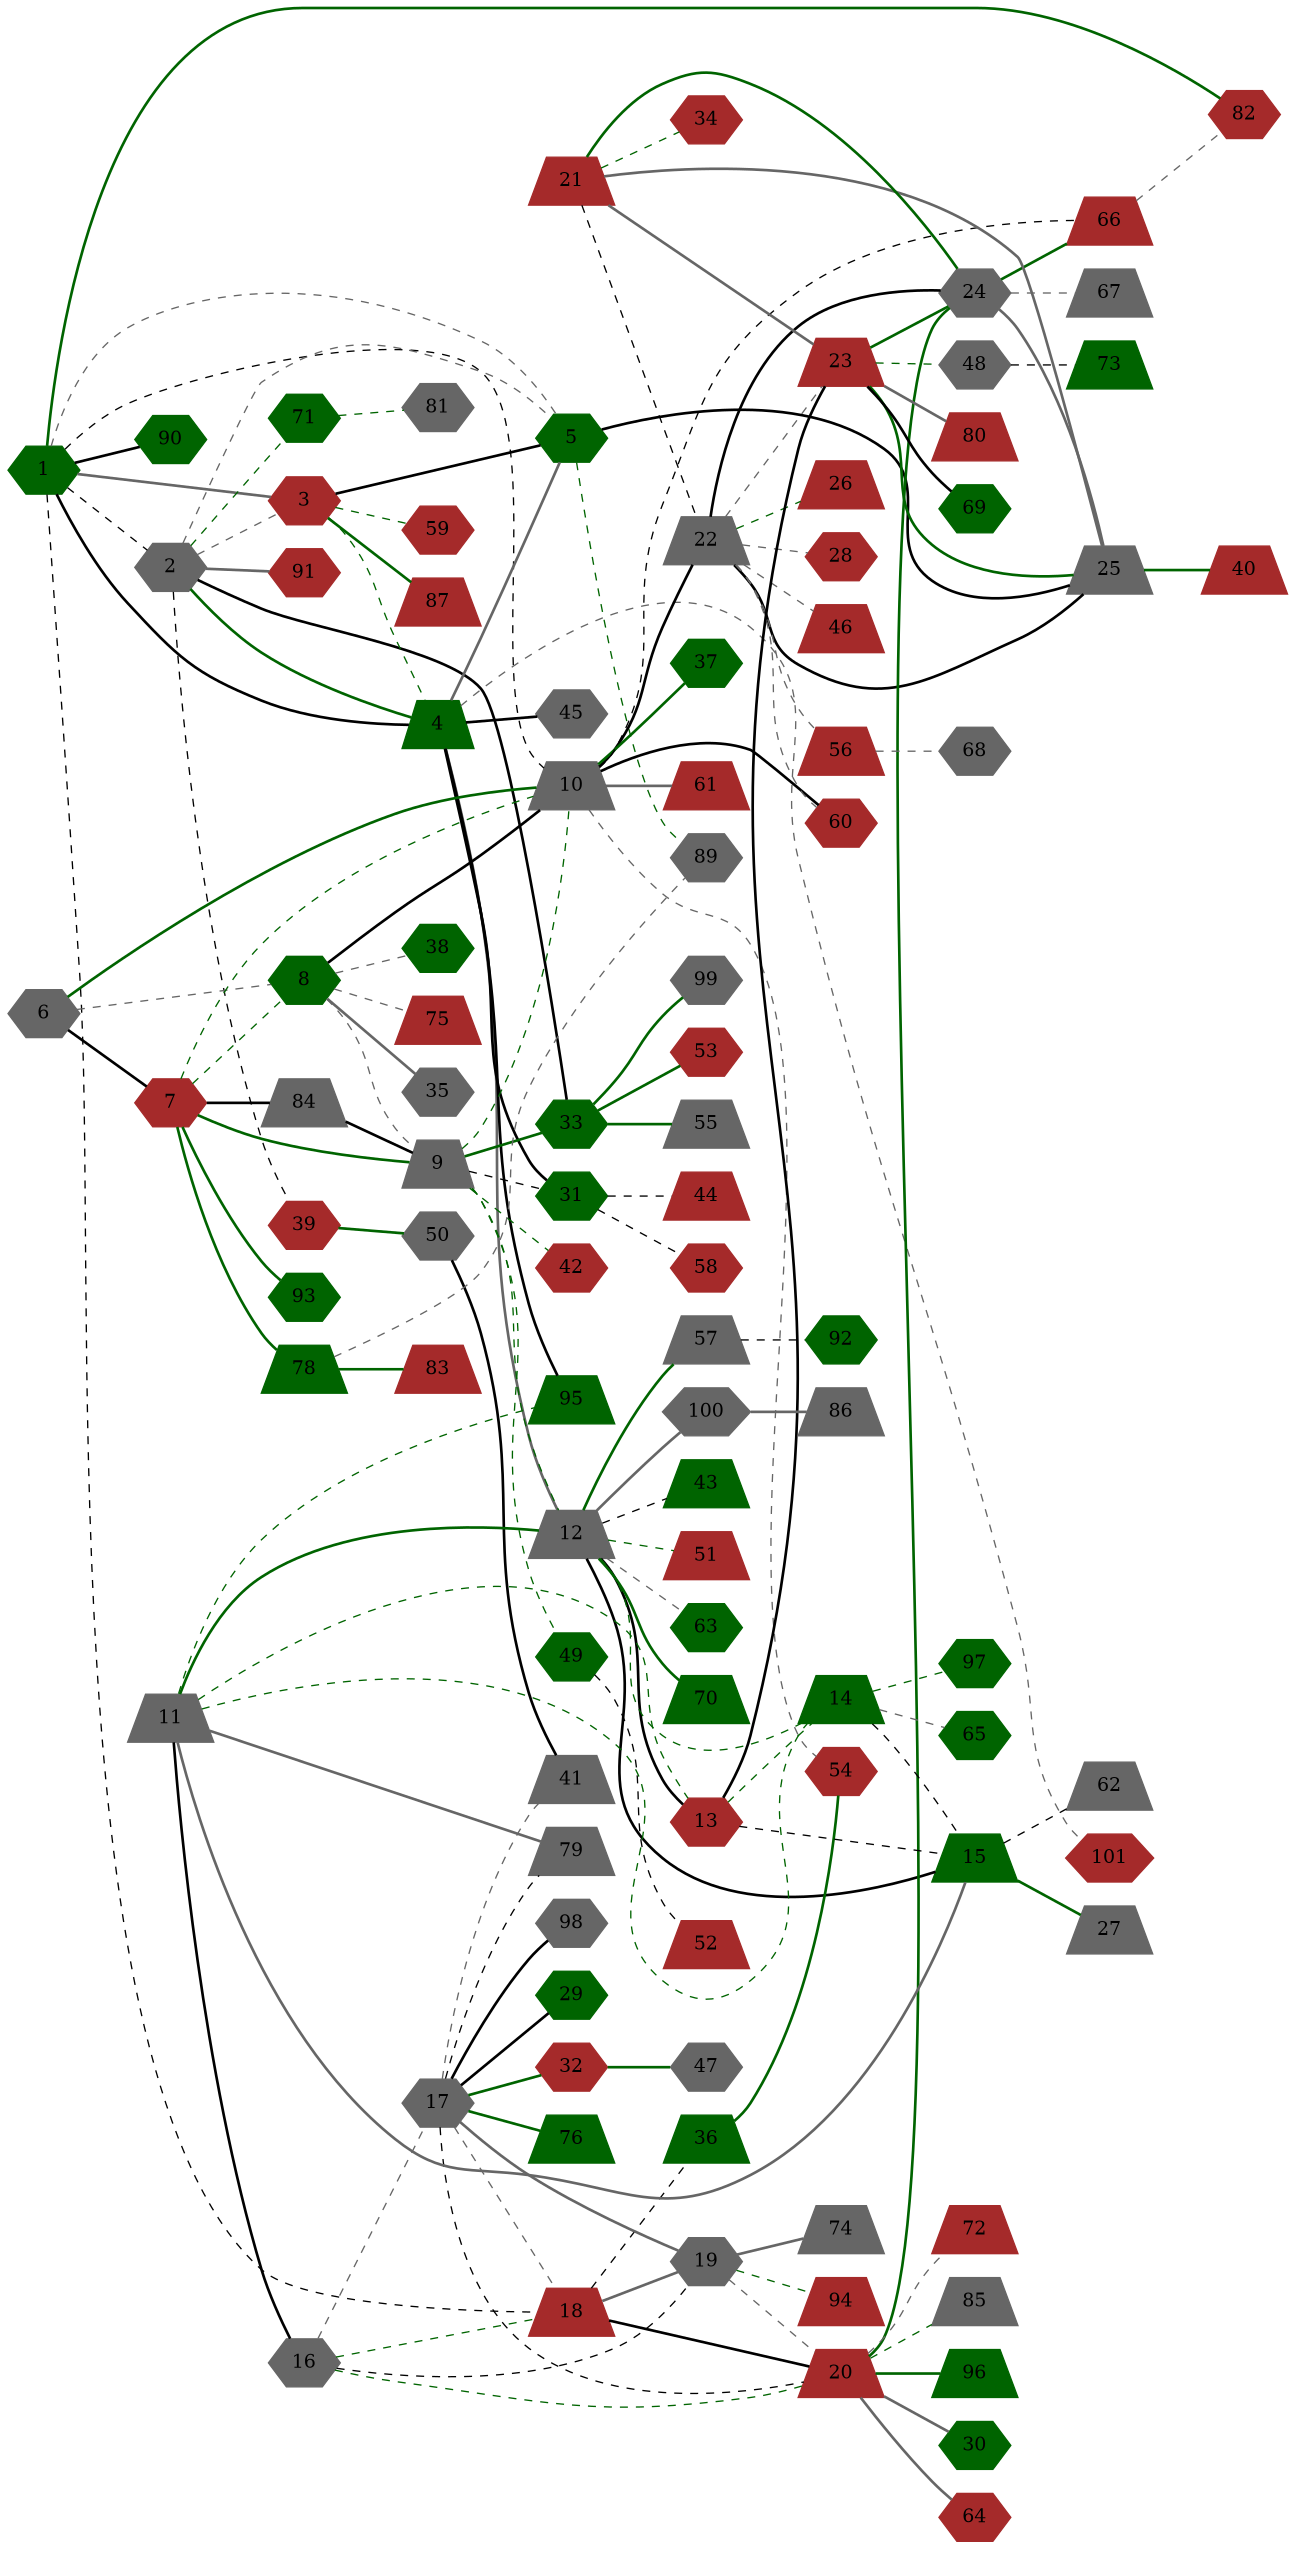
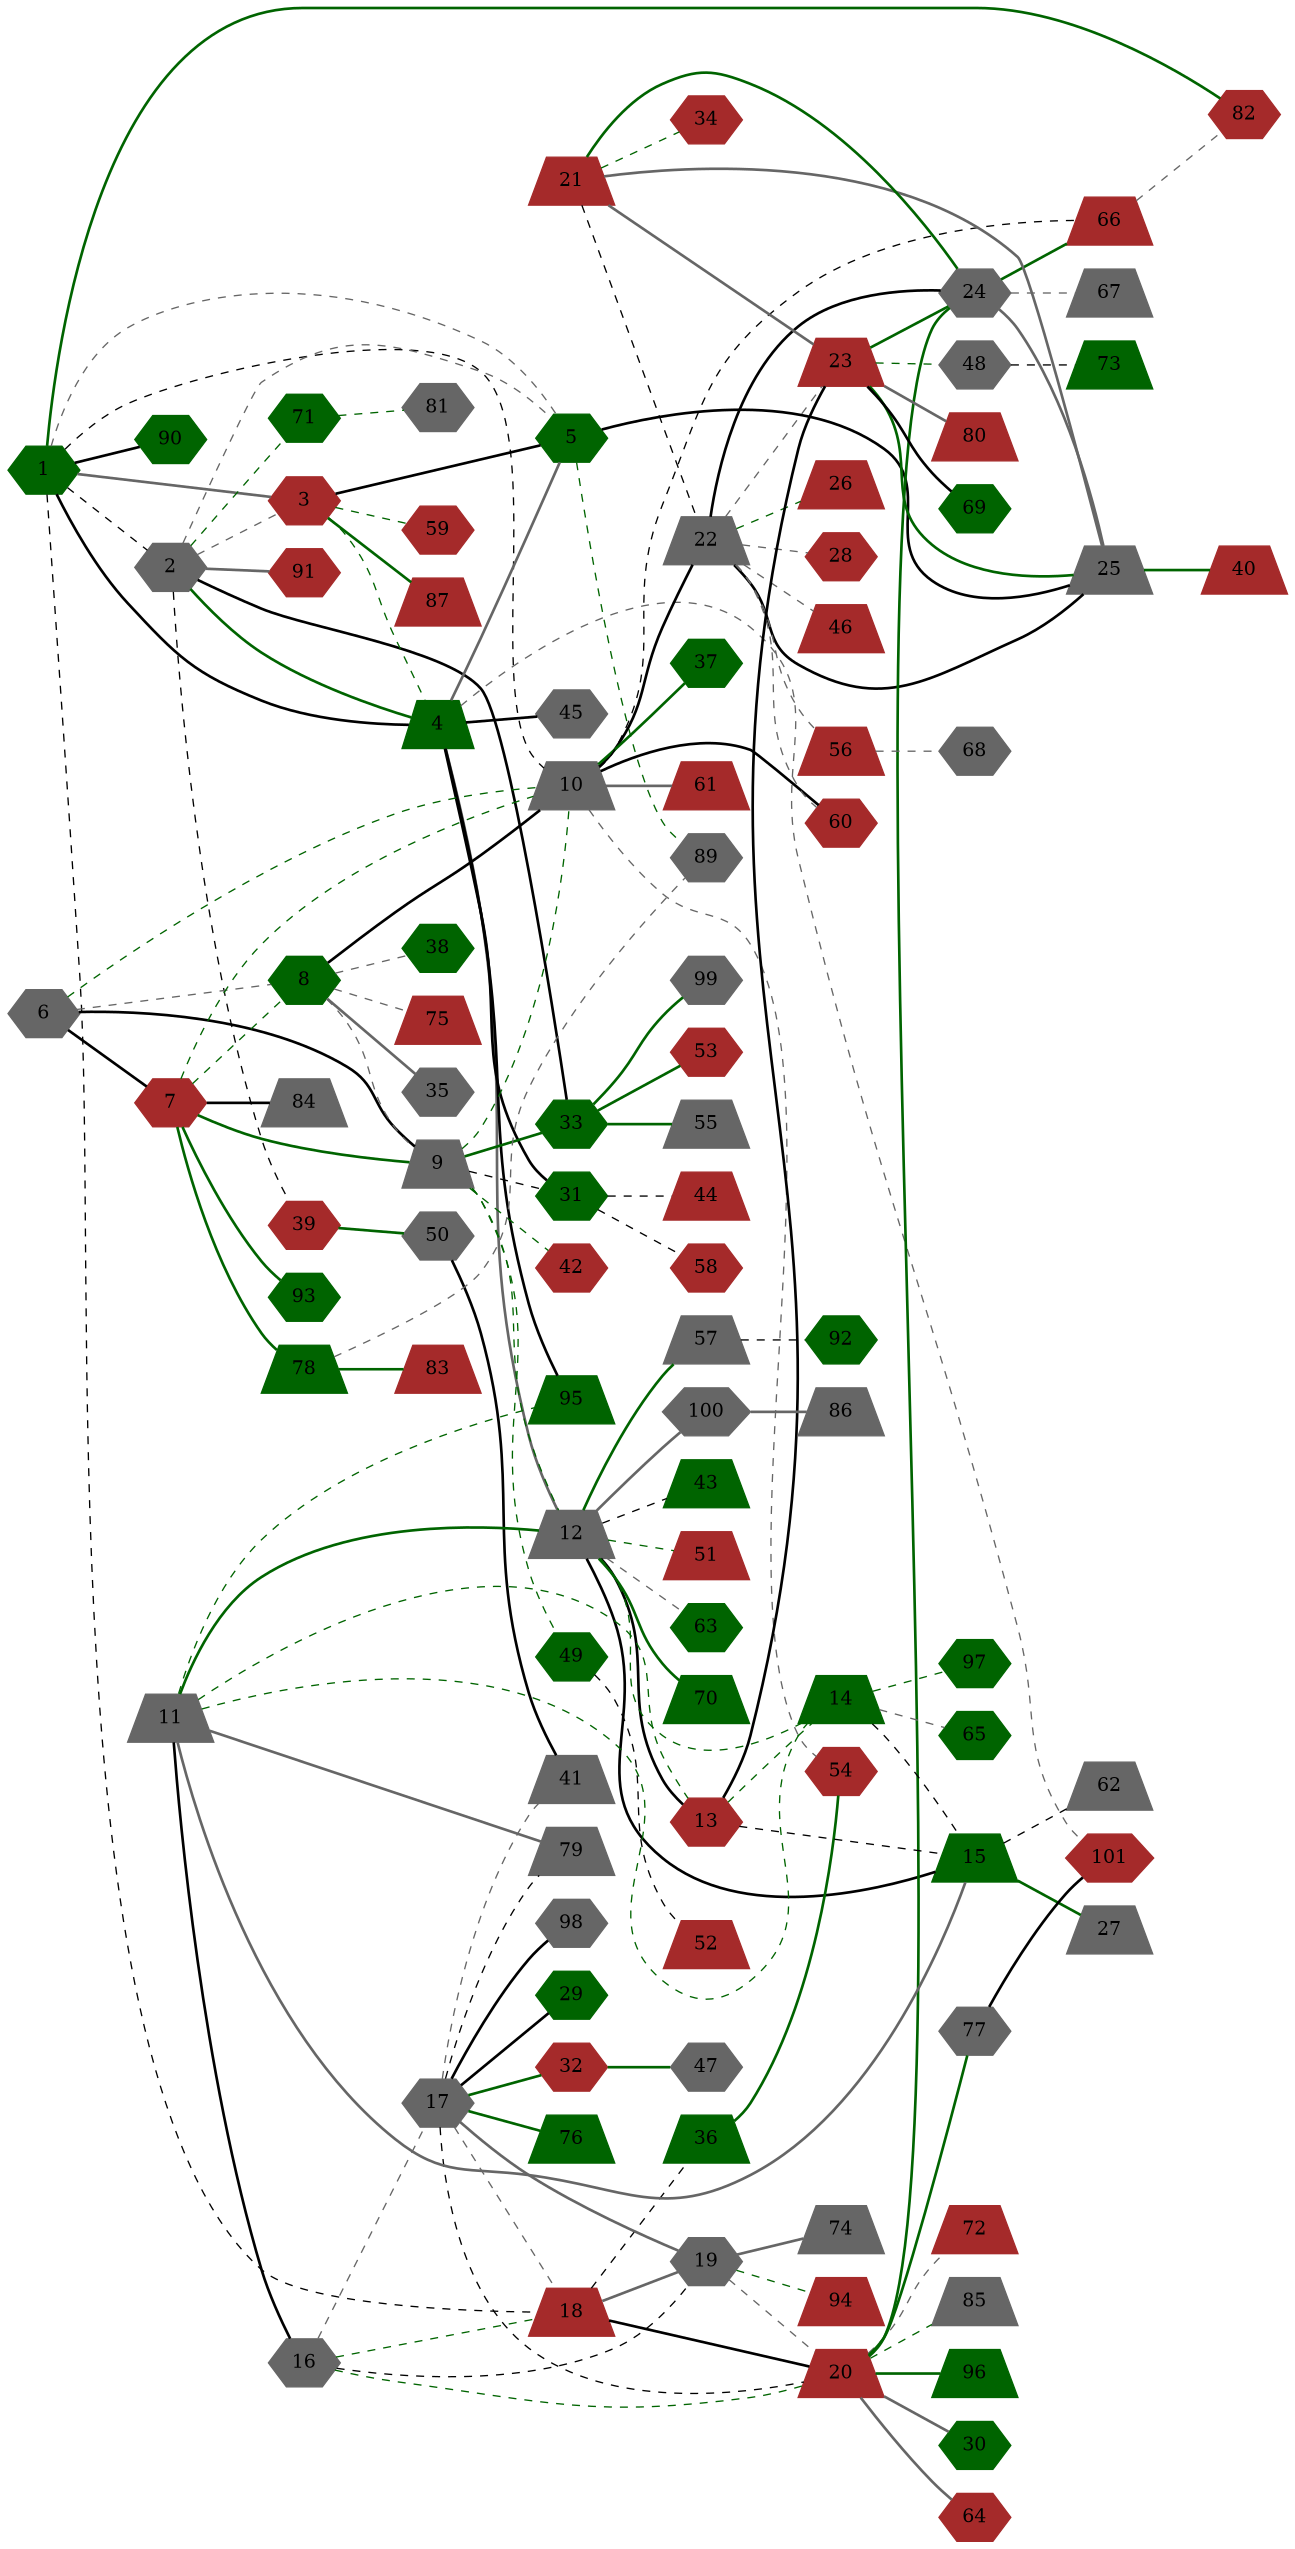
edge "10" -- "6": style bold -> dashed
edge "84" -- "9": now "6" -- "9"
node "77": added
